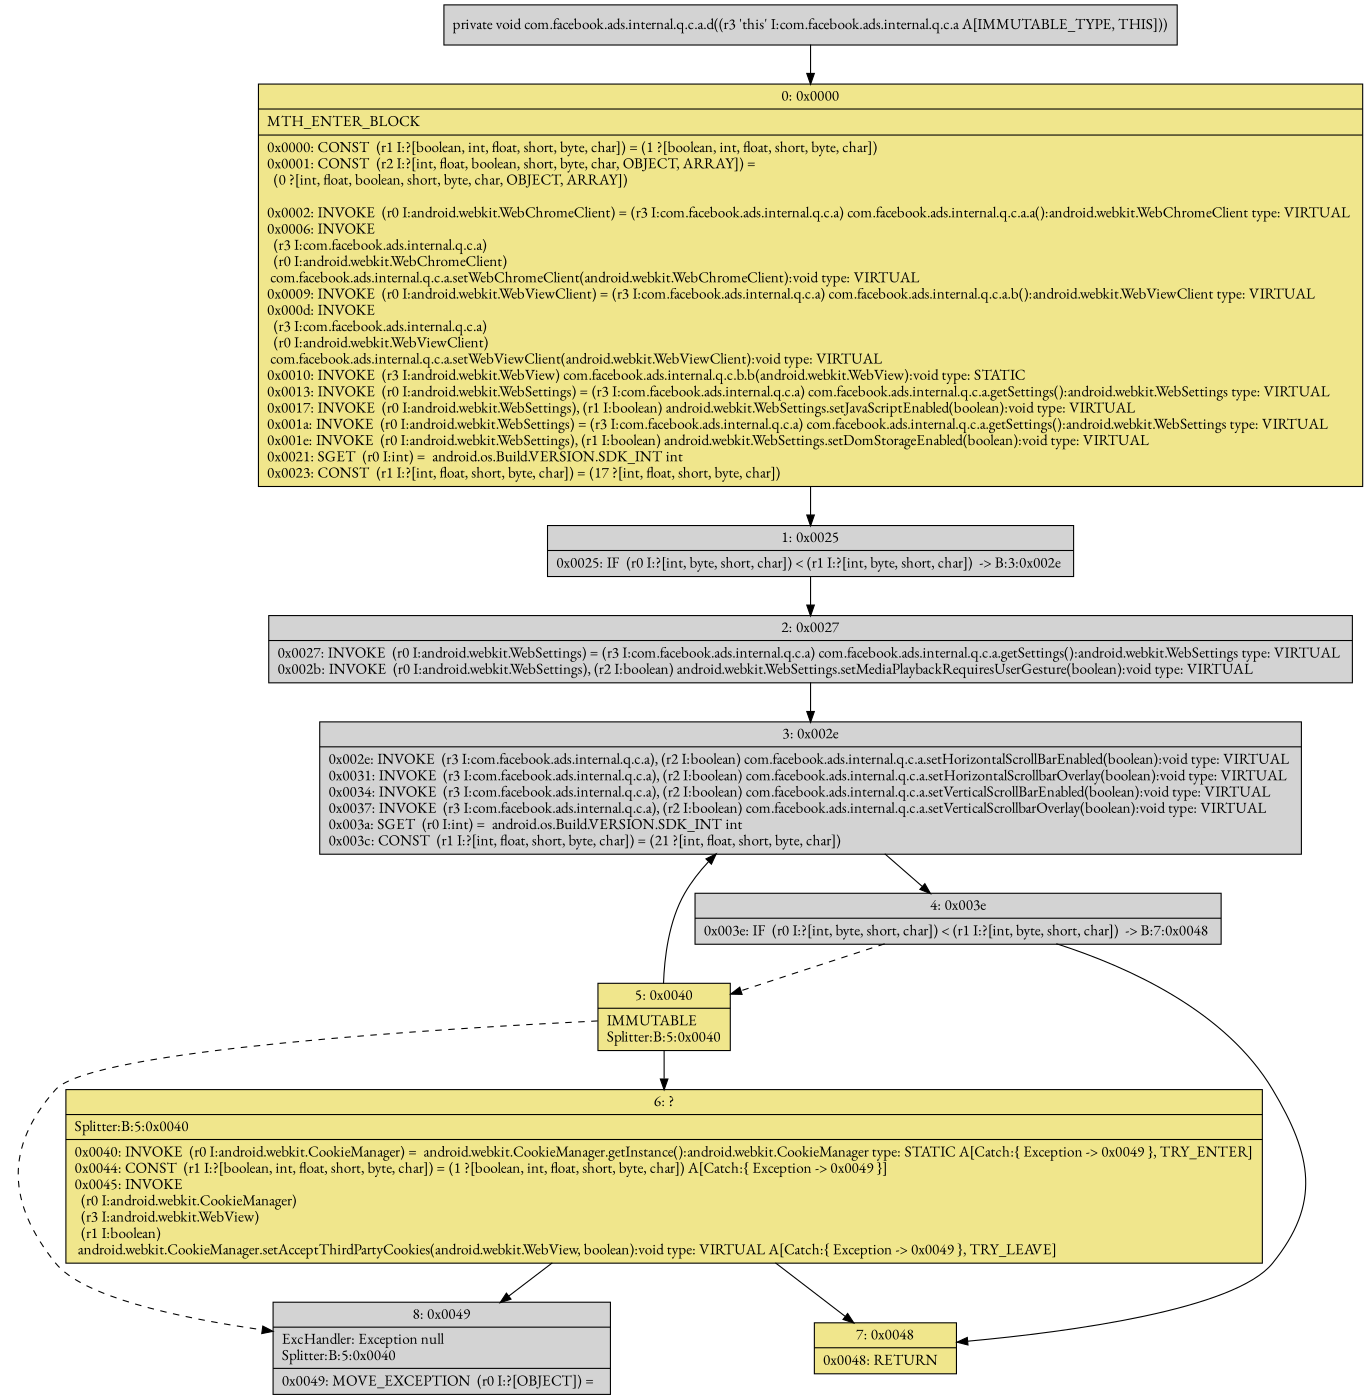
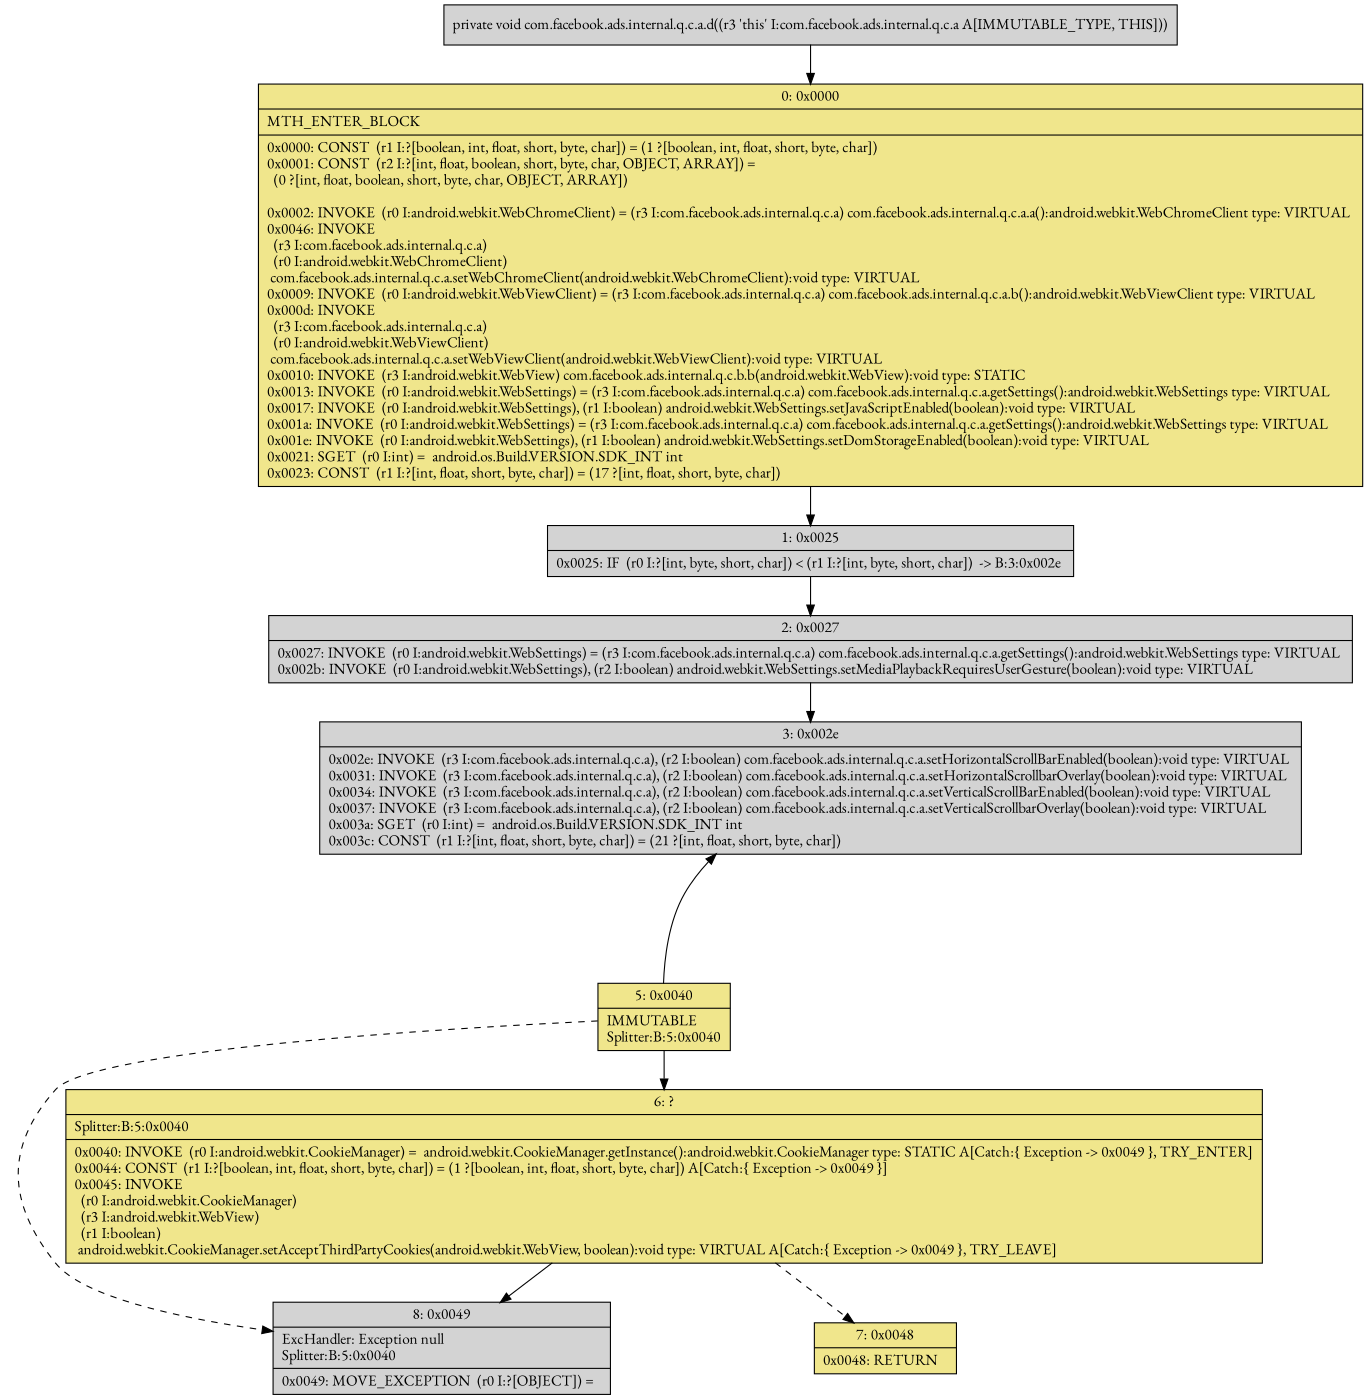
node "0: 0x0000": text "0x0006: INVOKE" -> "0x0046: INVOKE"
node "4: 0x003e": removed
edge "6: ?" -> "7: 0x0048": style solid -> dashed
